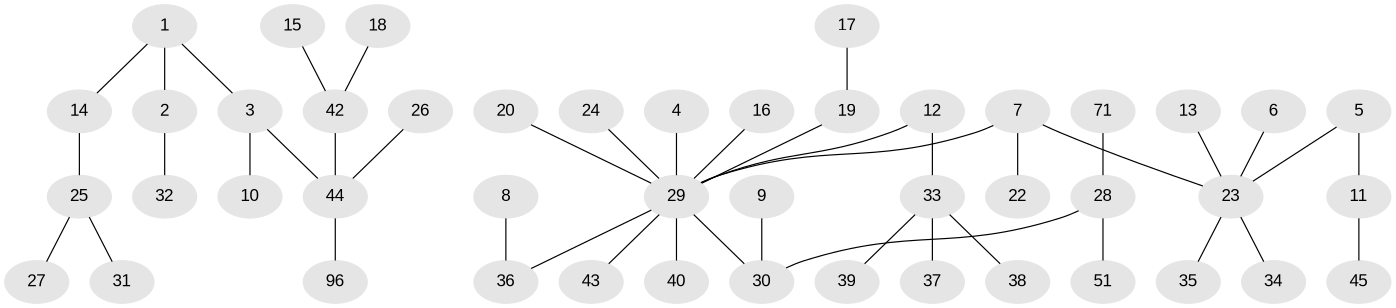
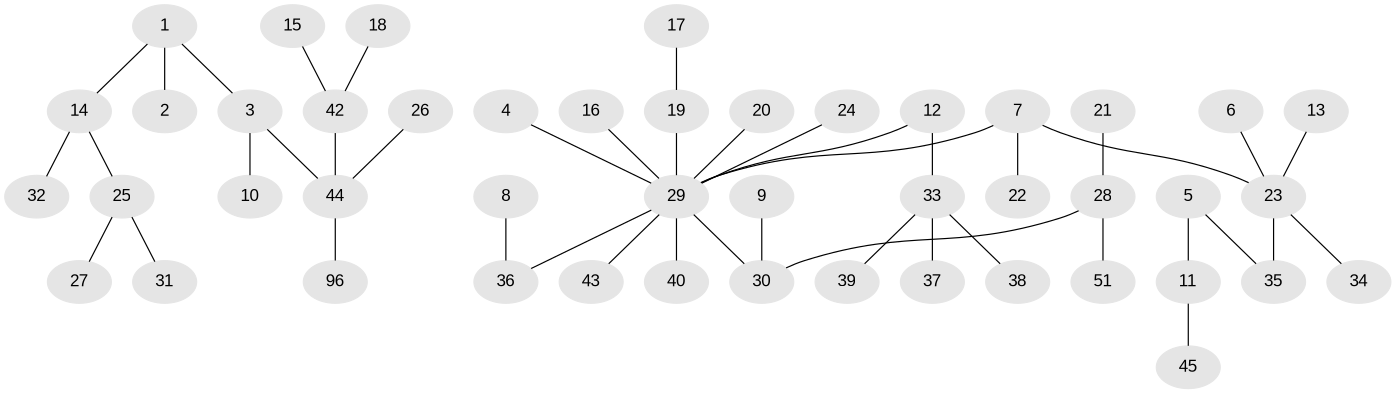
node "71": label "71" -> "21"
edge "2" -- "32": now "14" -- "32"
edge "5" -- "23": now "5" -- "35"
